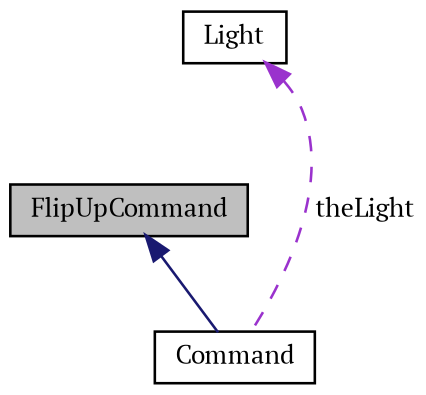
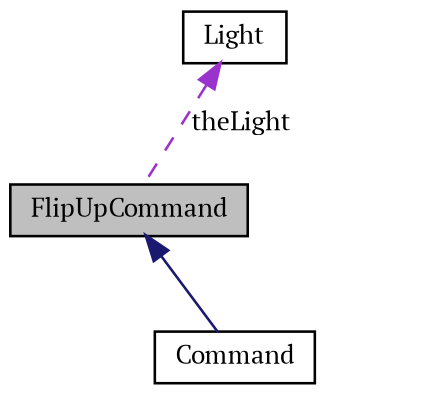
edge "Command" -> "Light": now "FlipUpCommand" -> "Light"
